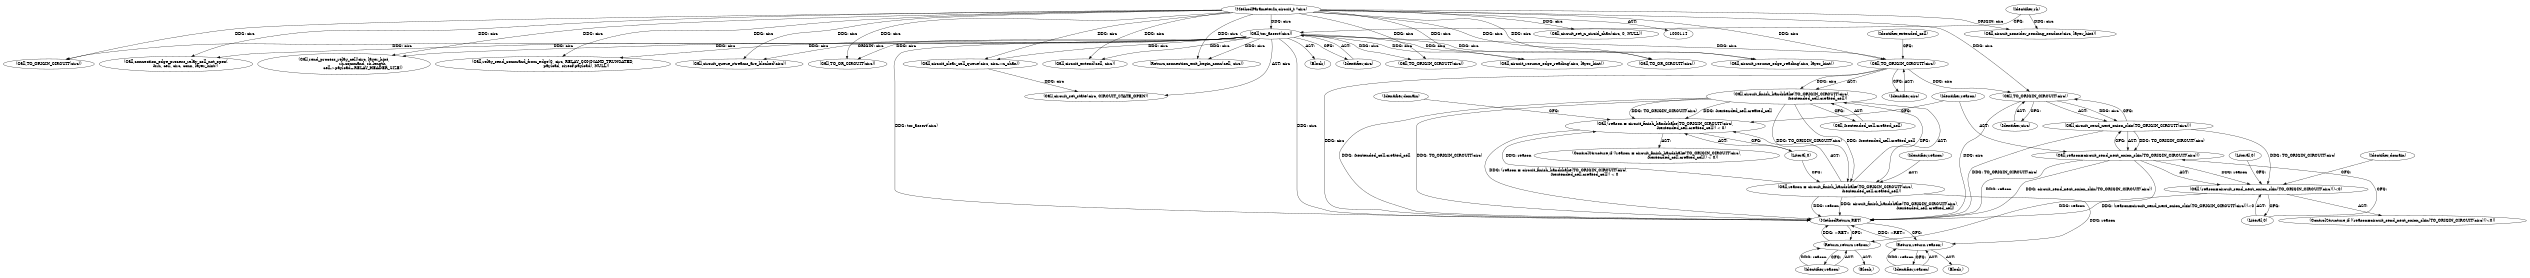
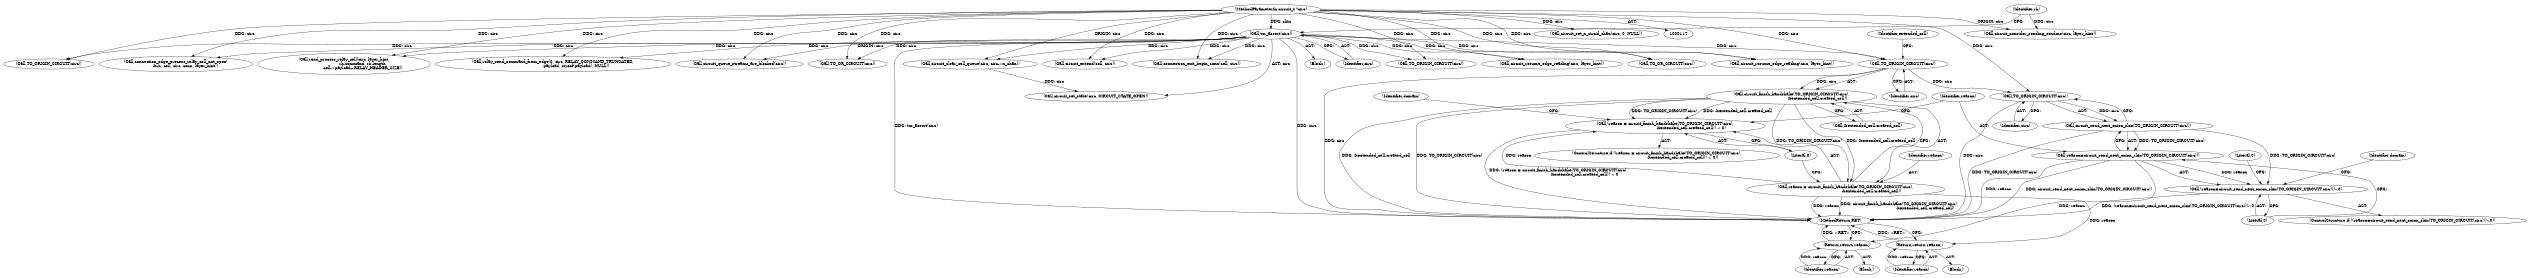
edge "(MethodParameterIn,circuit_t *circ)" -> "(Call,tor_assert(circ))": label "DDG: circ" -> "DDG: skin"
edge "(MethodParameterIn,circuit_t *circ)" -> "(Call,circuit_clear_cell_queue(circ, circ->n_chan))": label "DDG: circ" -> "ORIGIN: circ"
node "(Return,connection_exit_begin_conn(cell, circ))": label "(Return,connection_exit_begin_conn(cell, circ))" -> "(Call,connection_exit_begin_conn(cell, circ))"
